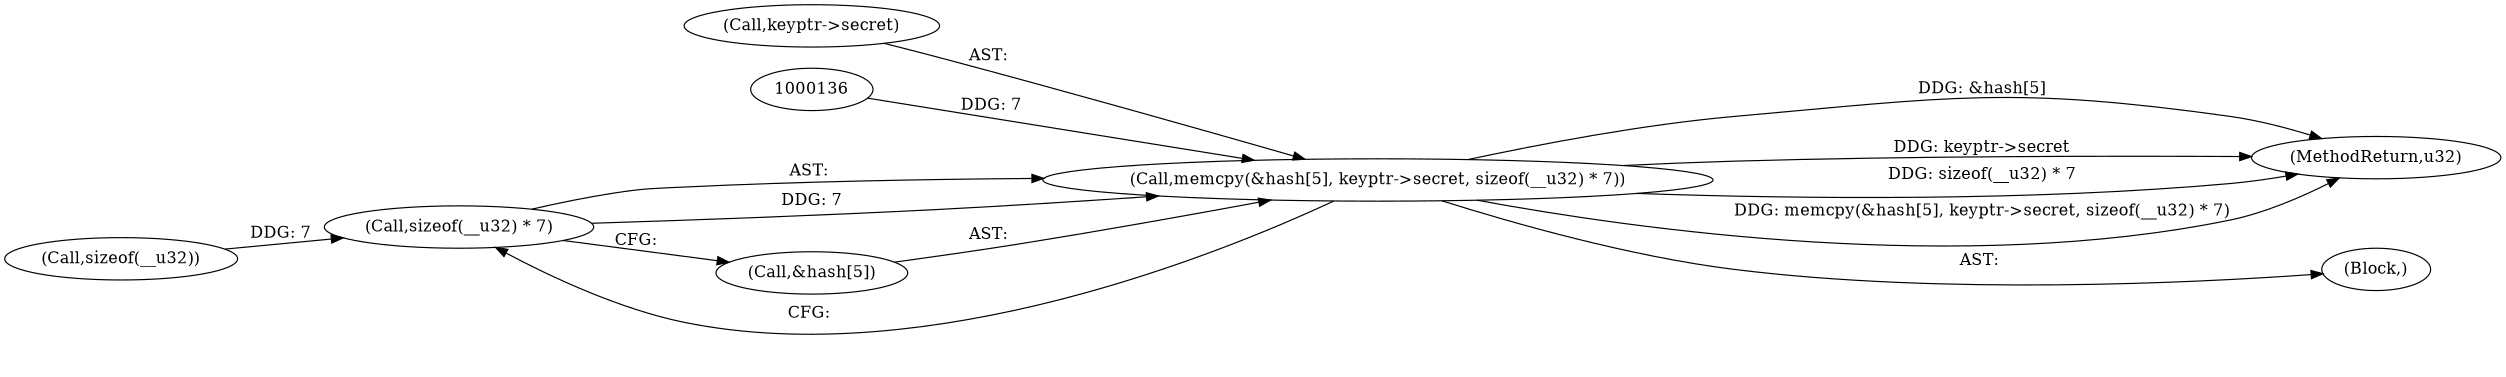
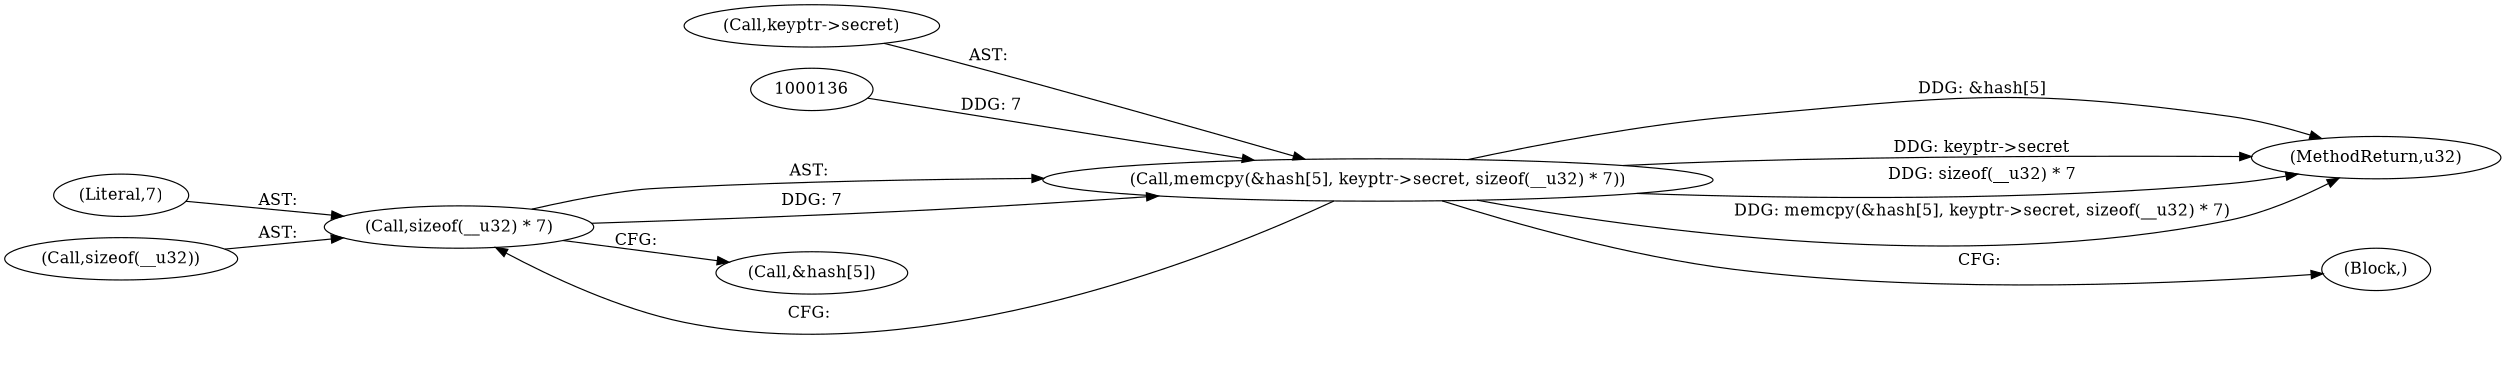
node "(Literal,7)": added
edge "(Call,sizeof(__u32))" -> "(Call,sizeof(__u32) * 7)": label "DDG: 7" -> "AST: "
edge "(Call,&hash[5])" -> "(Call,memcpy(&hash[5], keyptr->secret, sizeof(__u32) * 7))": removed, label "AST:"
edge "(Call,memcpy(&hash[5], keyptr->secret, sizeof(__u32) * 7))" -> "(Block,)": label "AST: " -> "CFG: "
